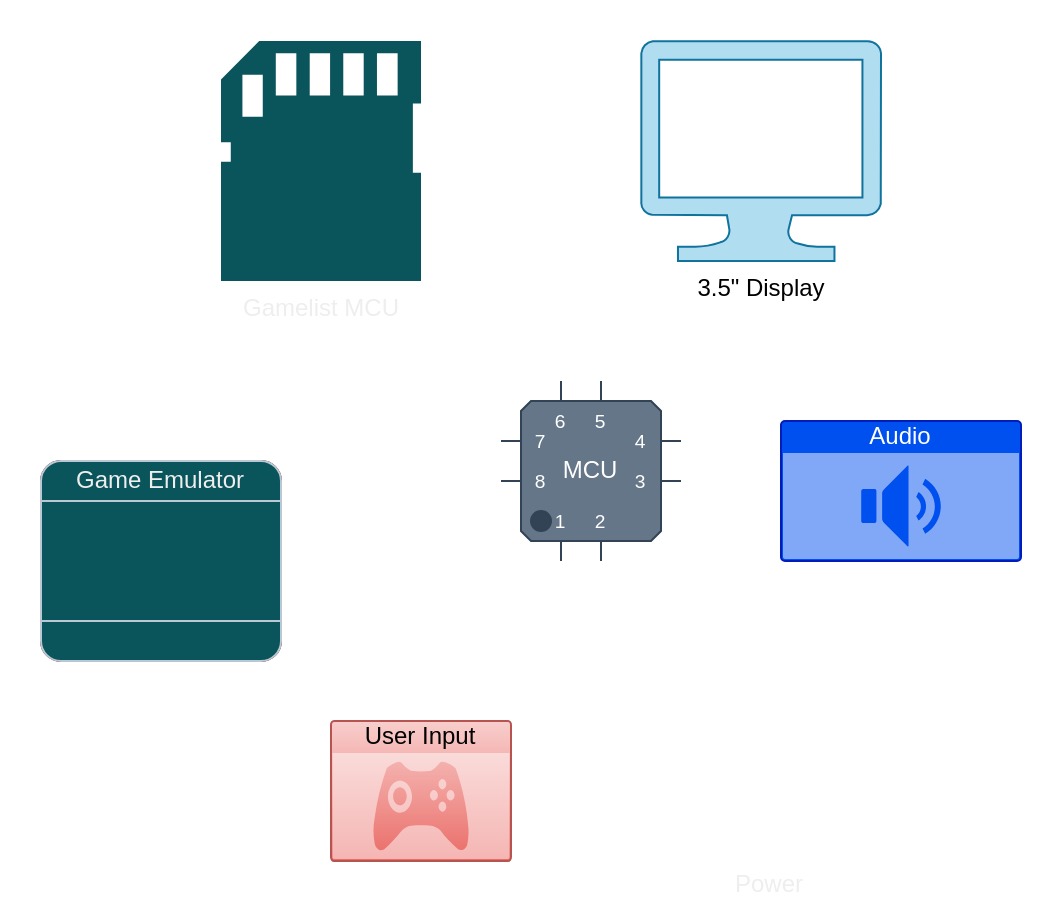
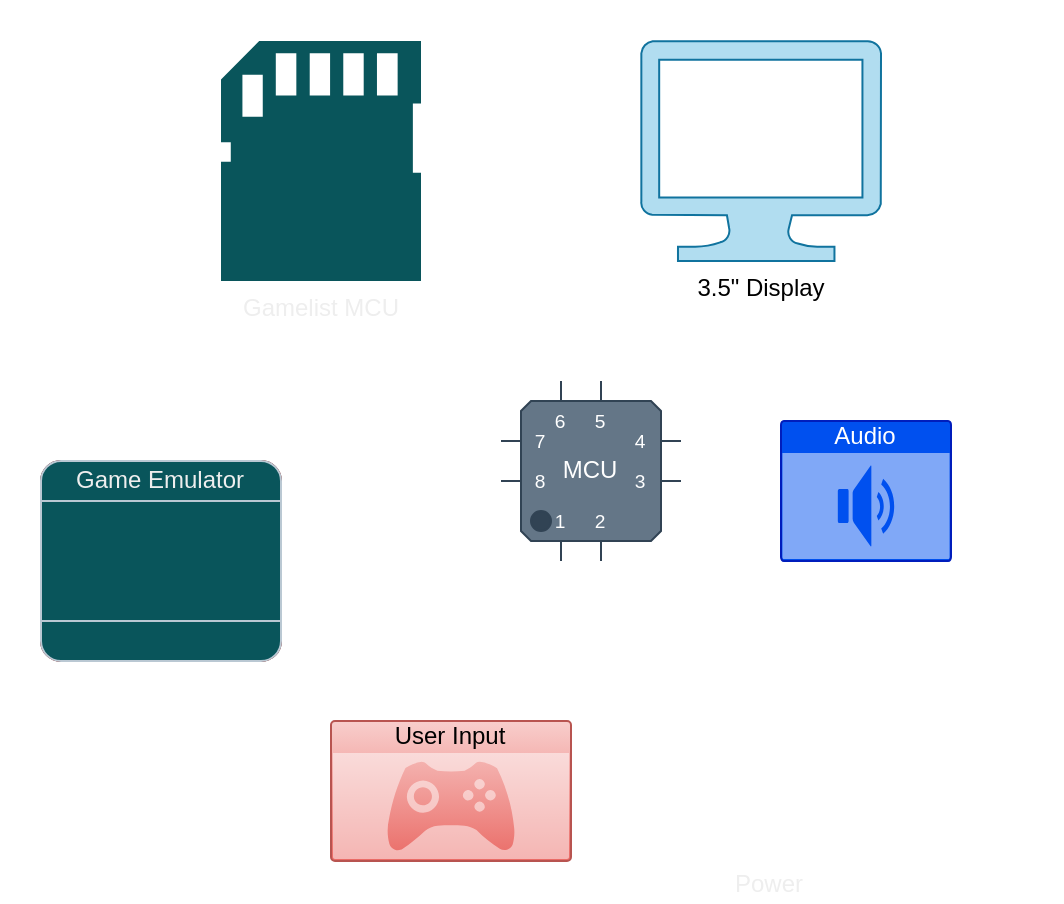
node "Audio": size 240x140 -> 170x140
node "User Input": size 180x140 -> 240x140
